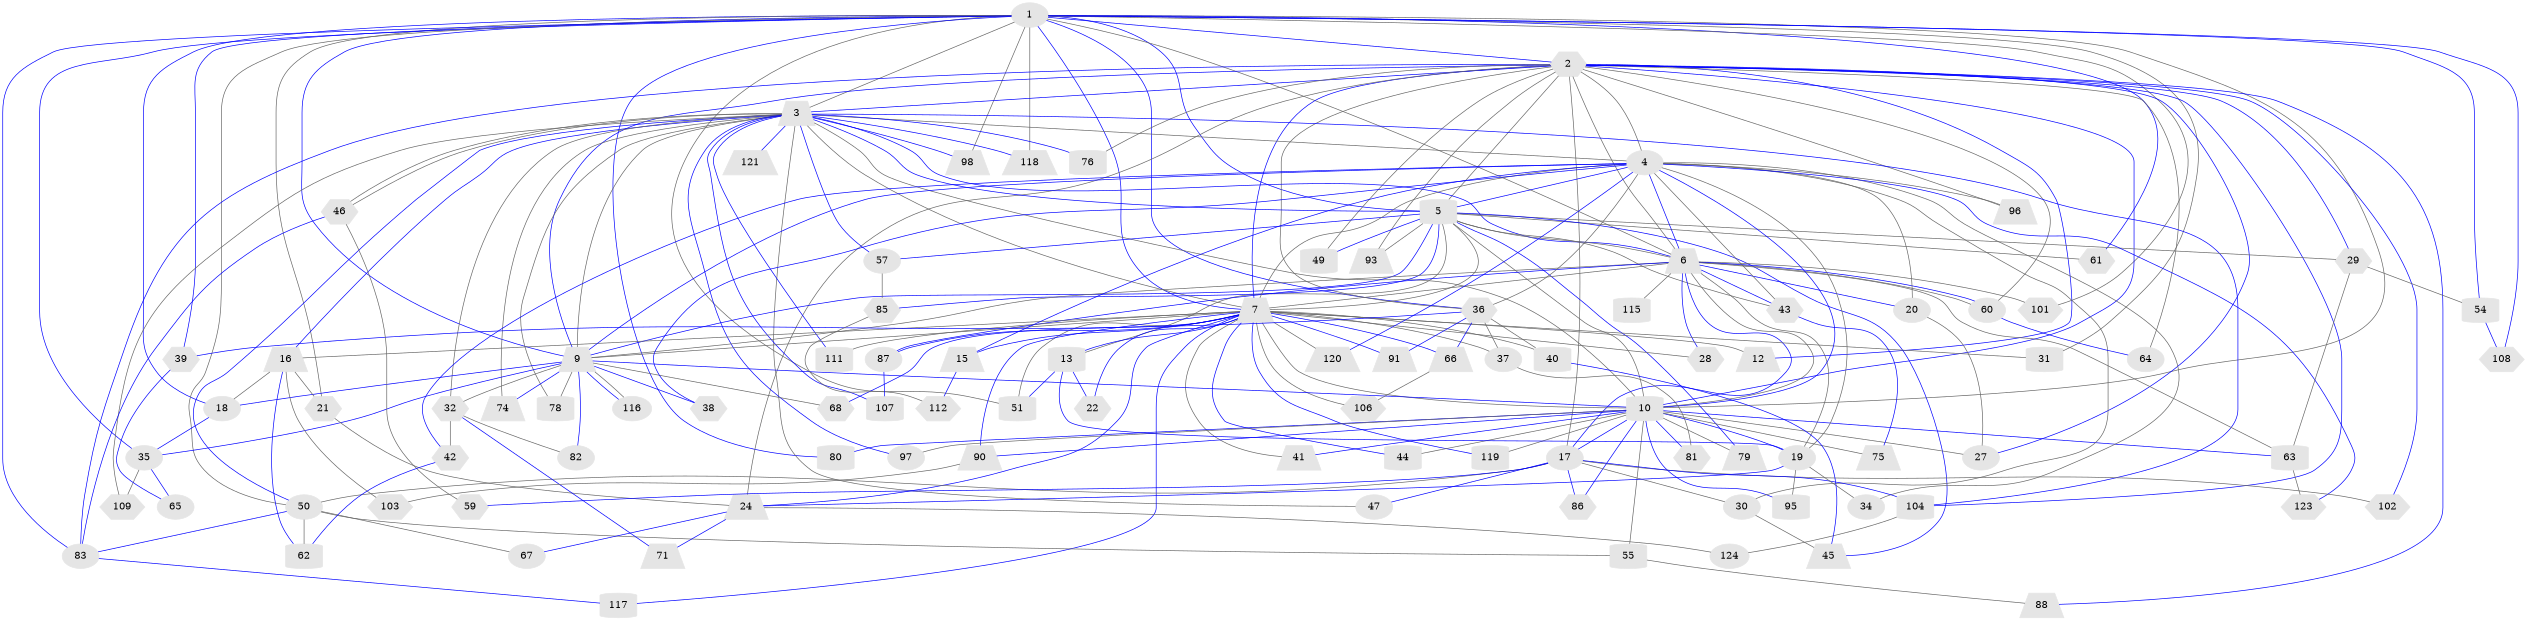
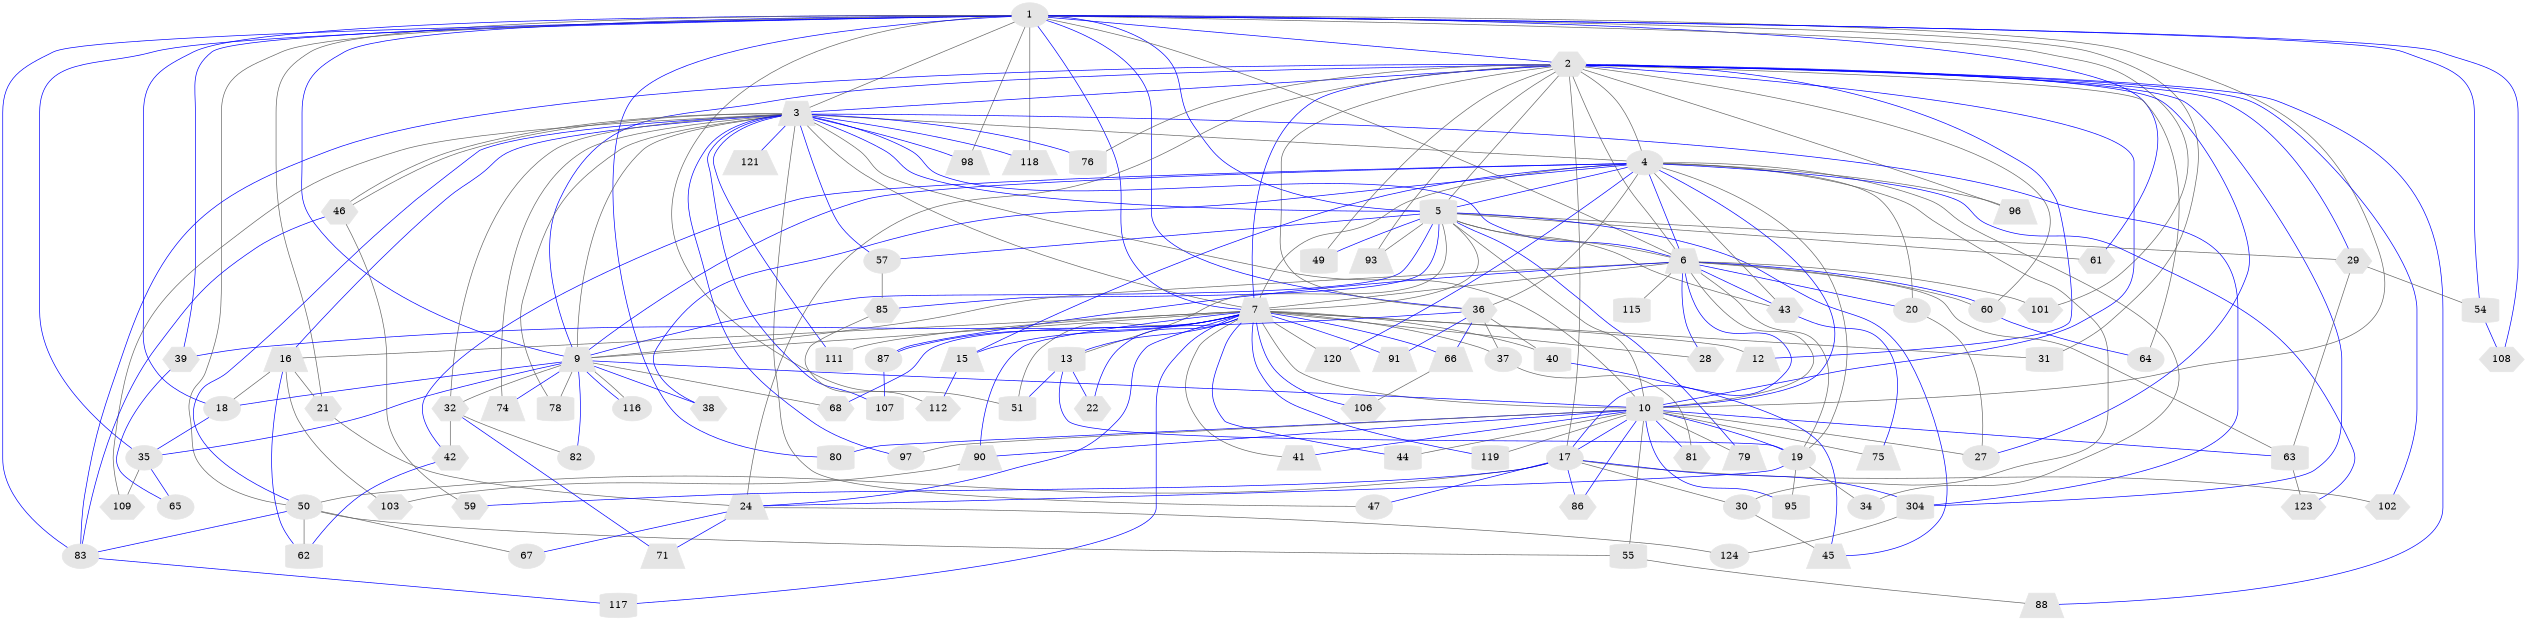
edge "7" -- "106": color gray40 -> blue
node "104": label "104" -> "304"
